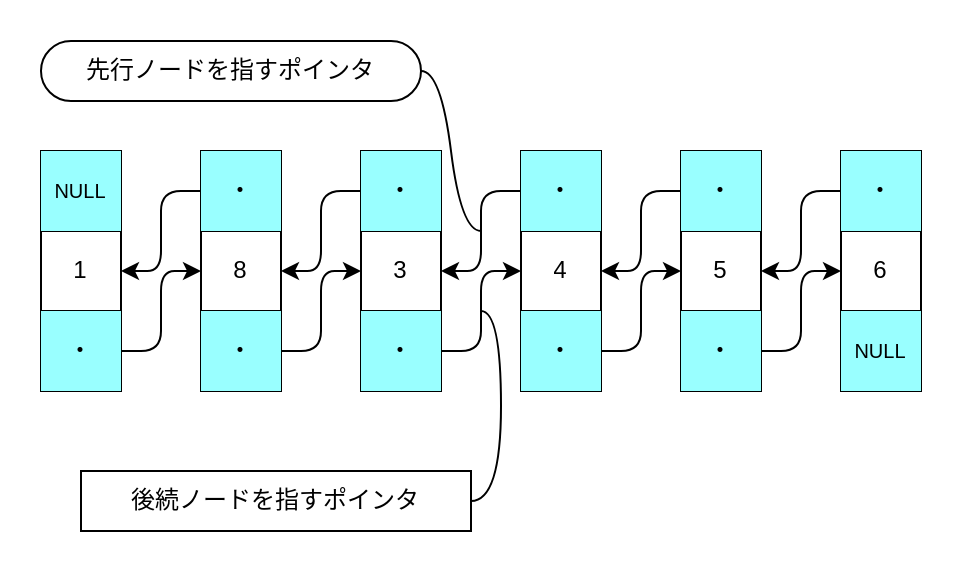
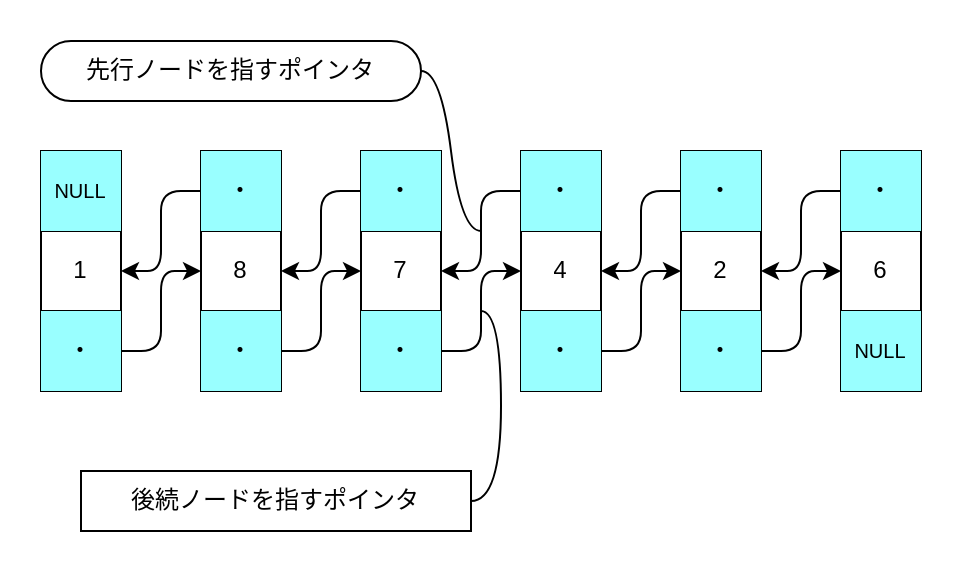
node "3": label "3" -> "7"
node "5": label "5" -> "2"
